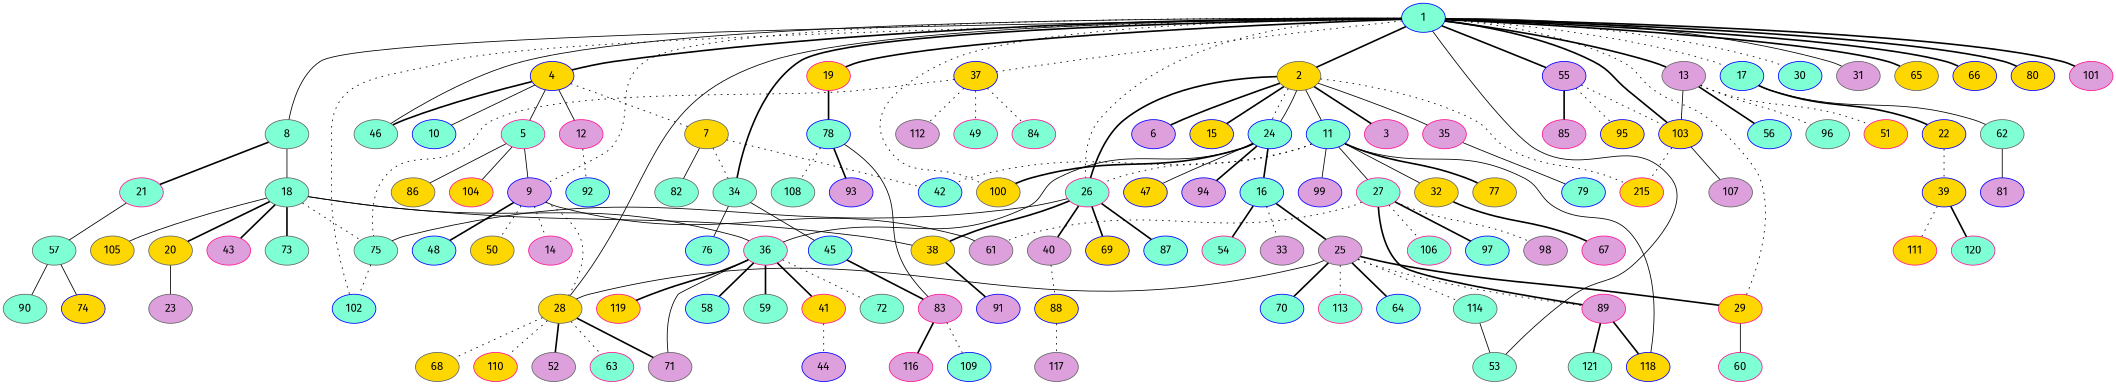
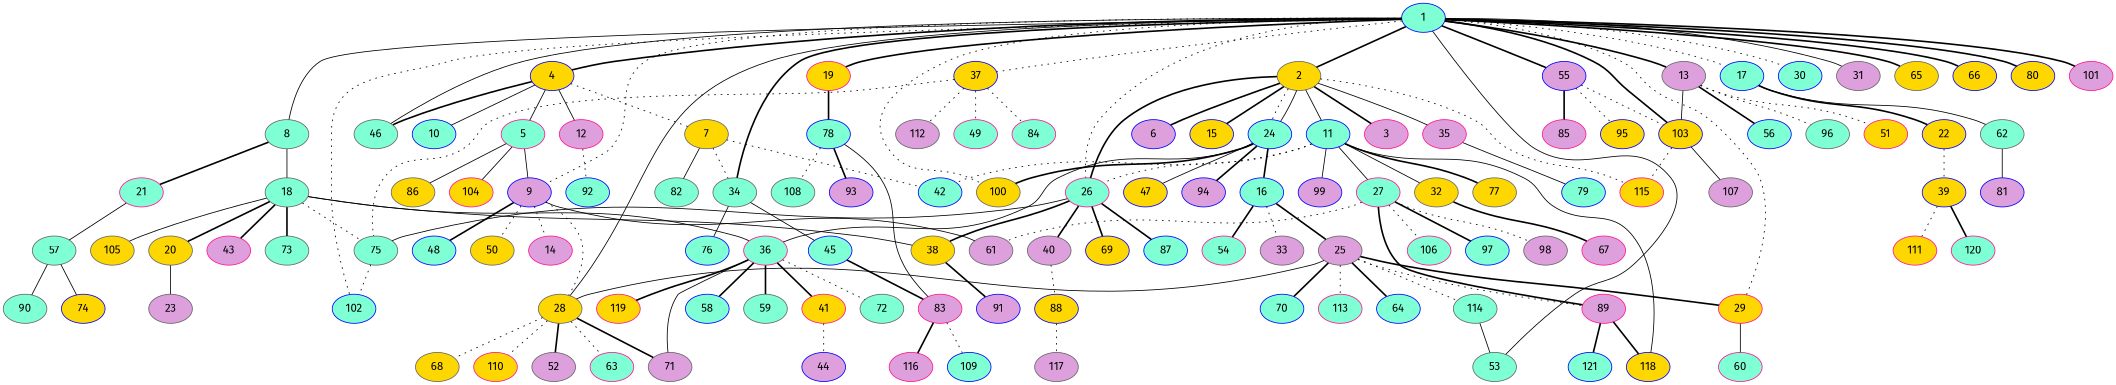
node "215": label "215" -> "115"
node "121": color gray40 -> blue
